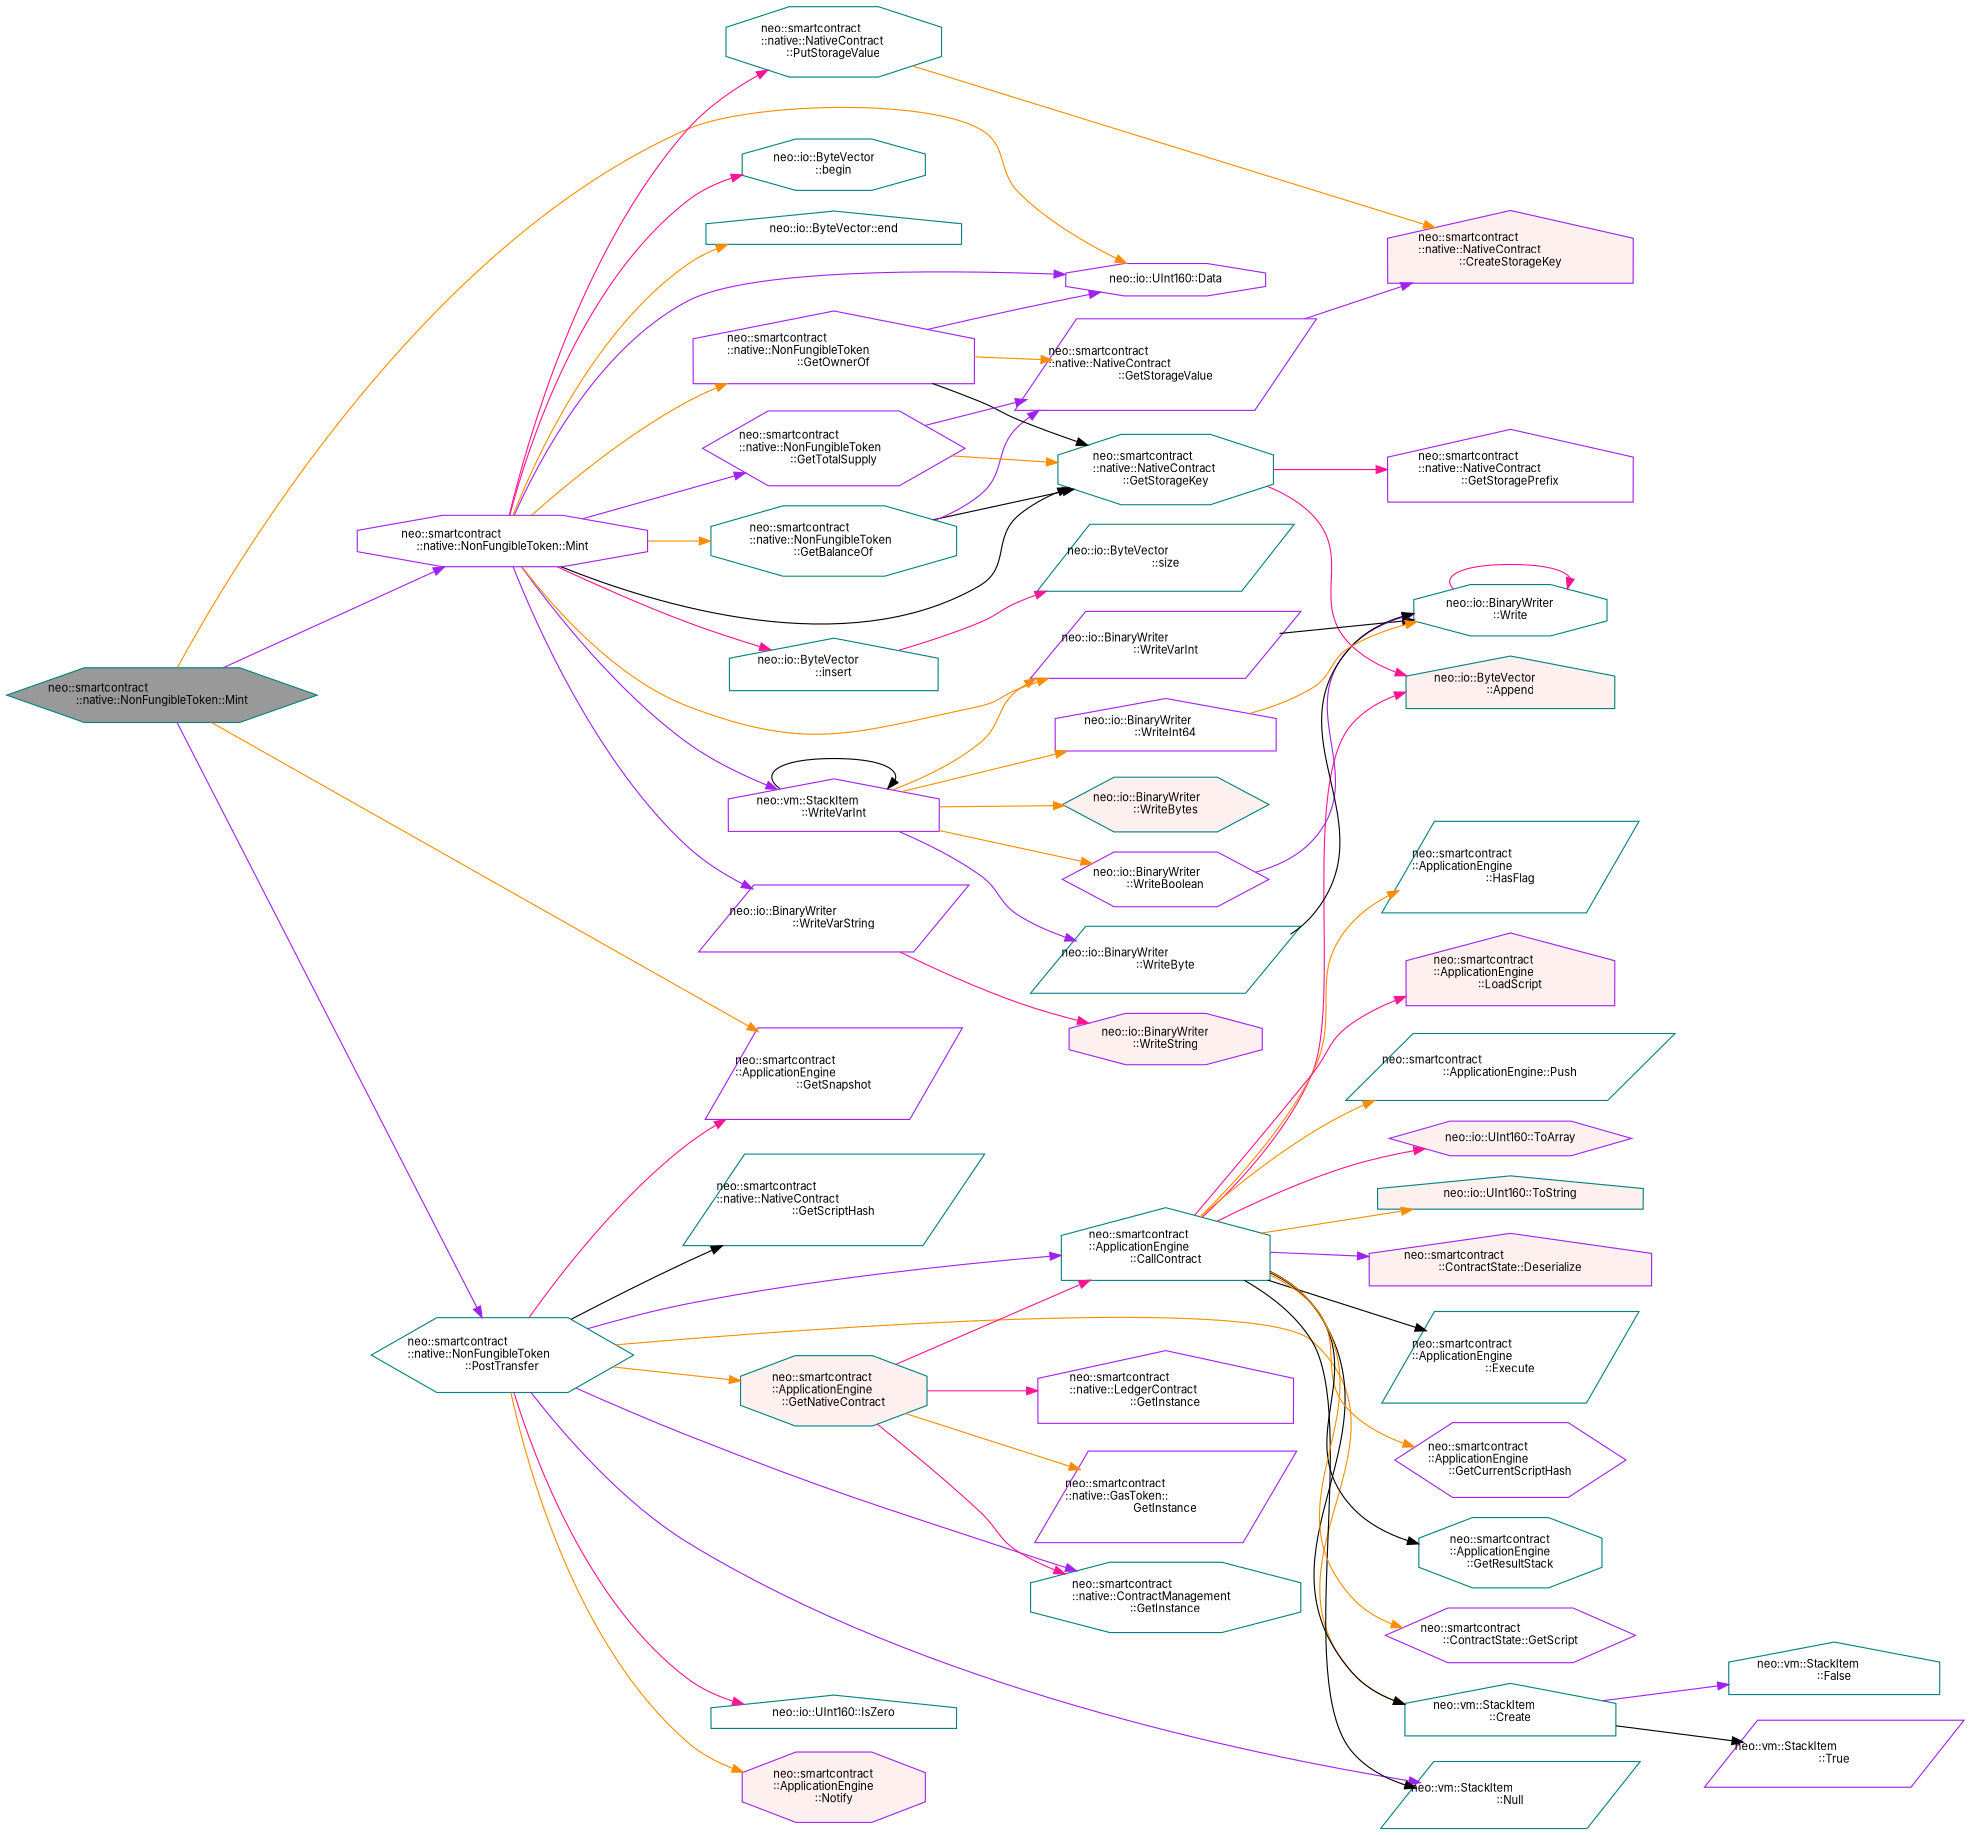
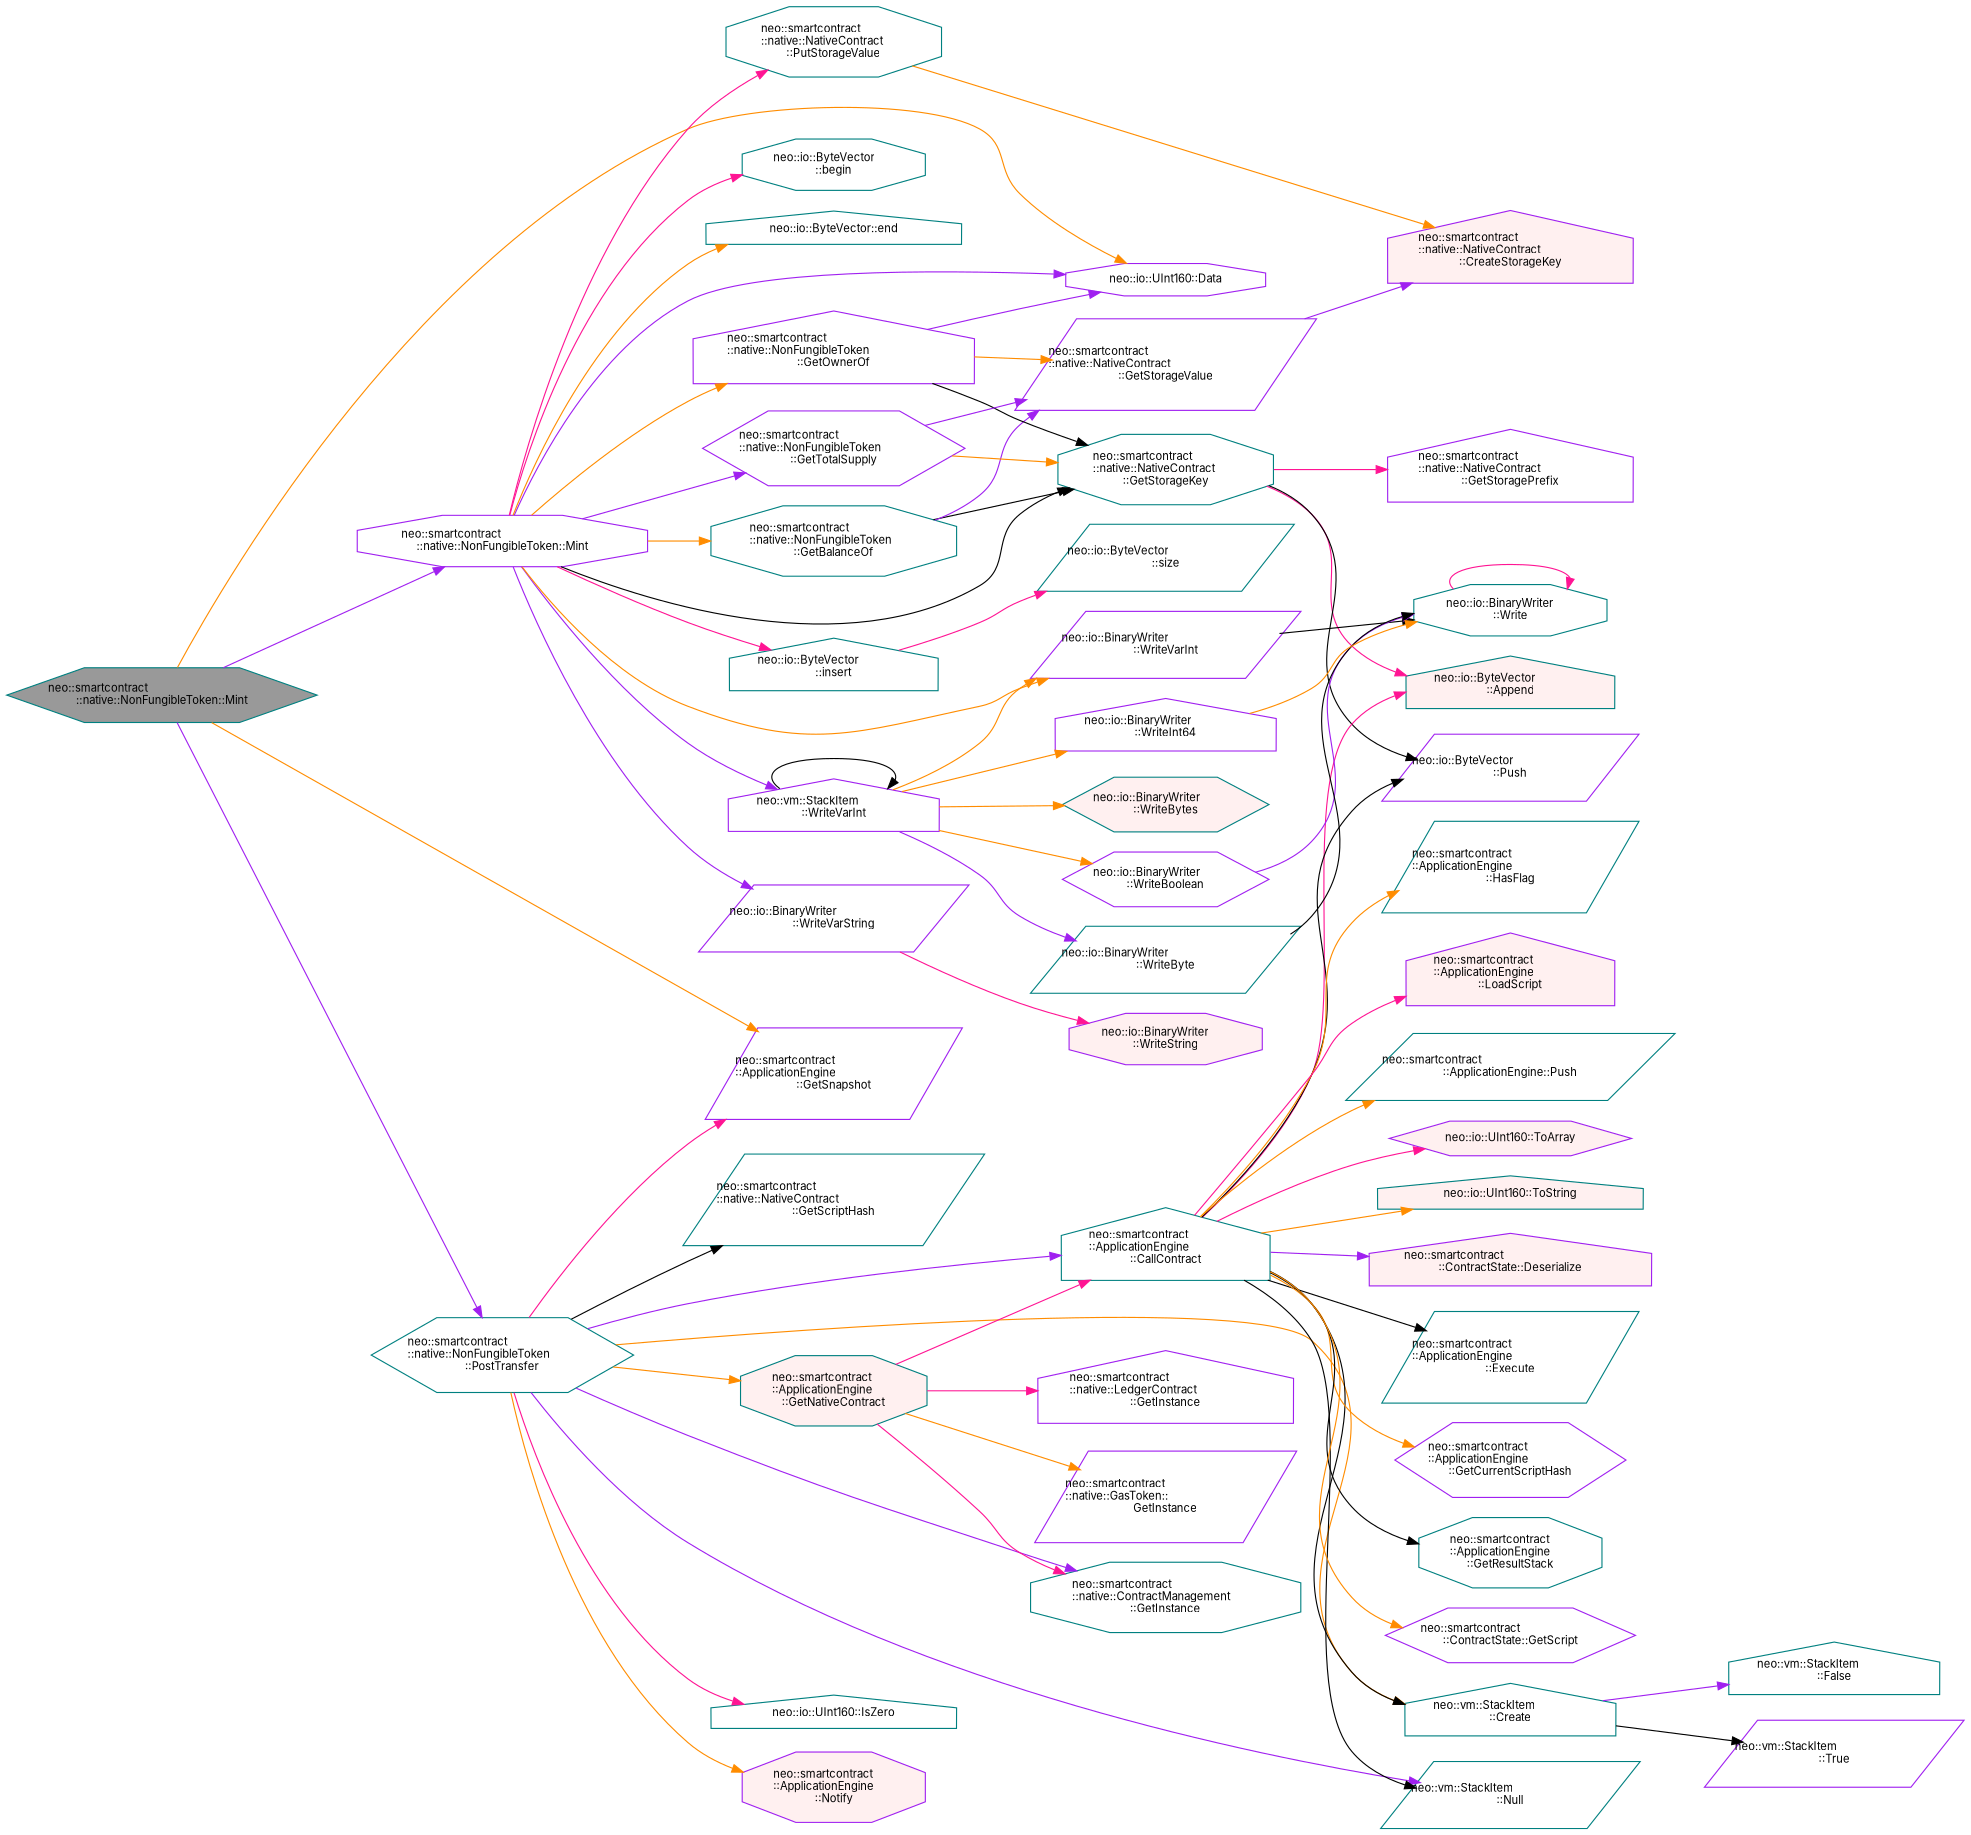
node "neo::io::ByteVector ::Push": added
